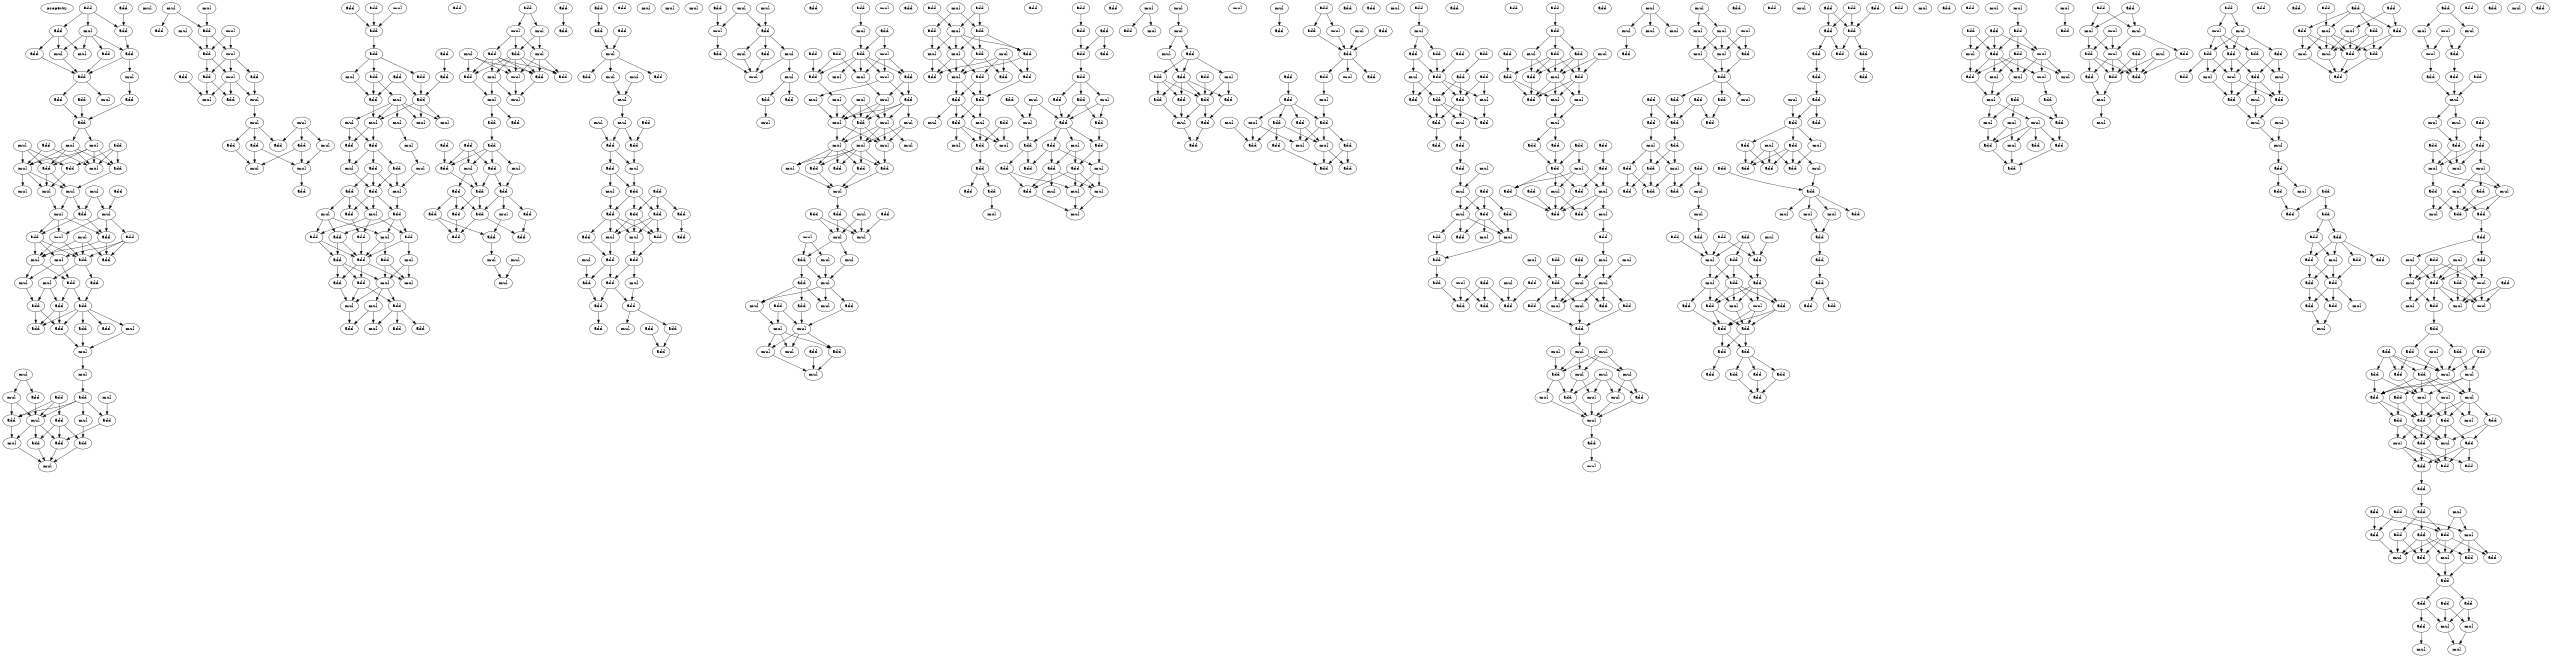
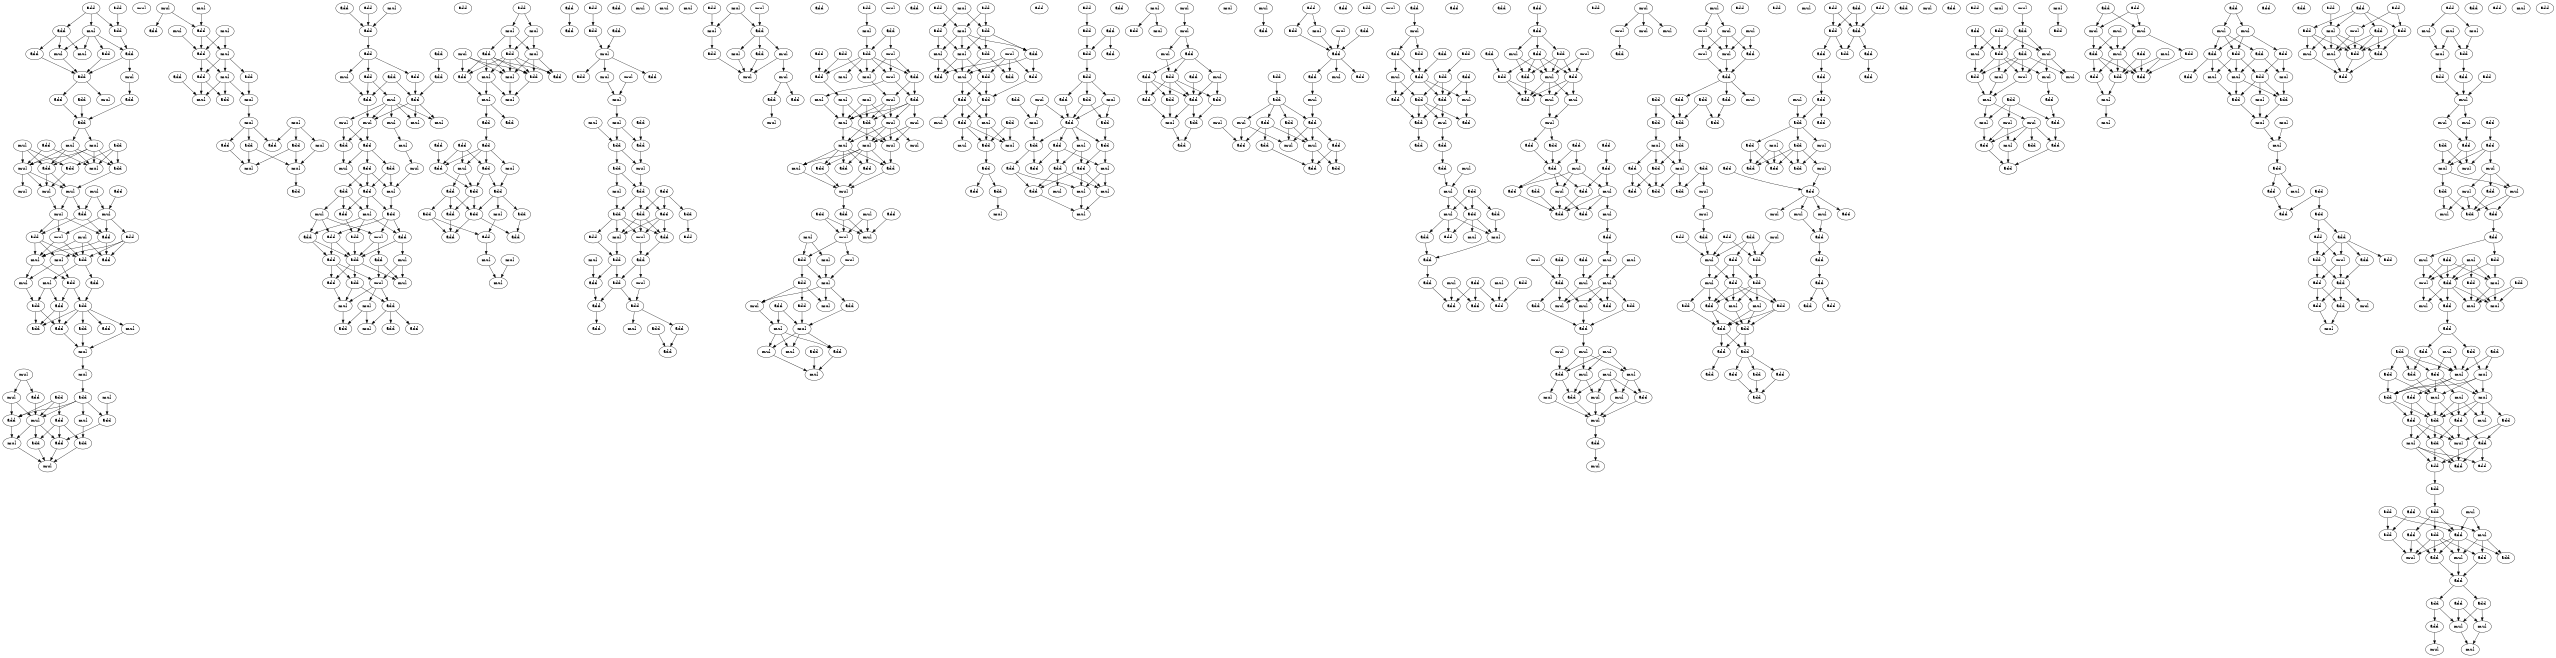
node "property": removed
